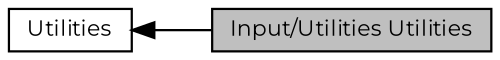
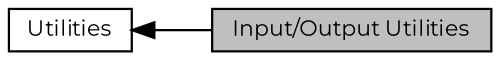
node "Input/Utilities Utilities": label "Input/Utilities Utilities" -> "Input/Output Utilities"
